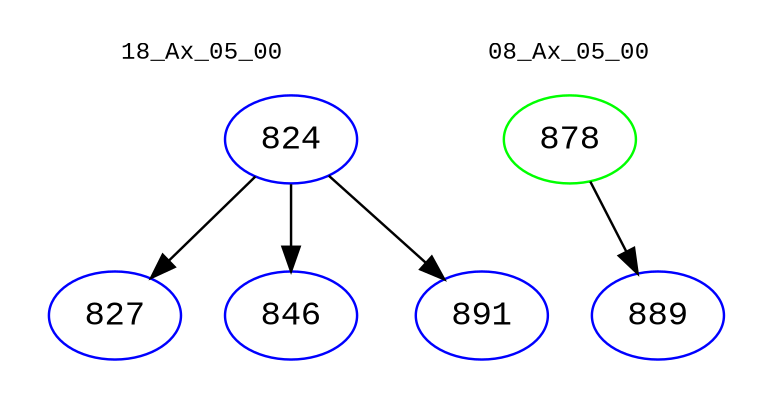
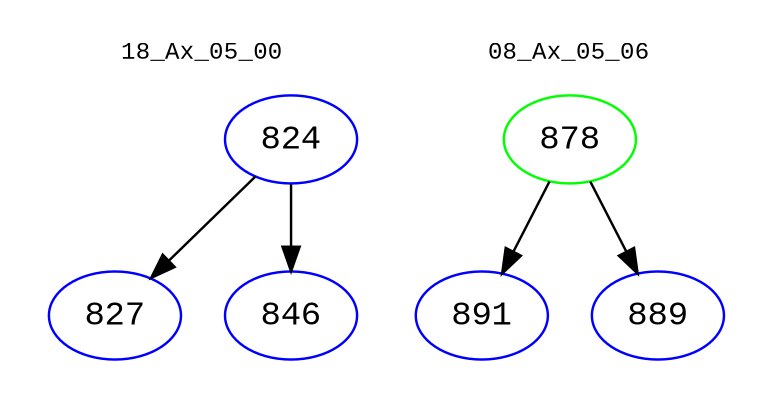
cluster "08_Ax_05_00": label "08_Ax_05_00" -> "08_Ax_05_06"
edge "824" -> "891": now "878" -> "891"
